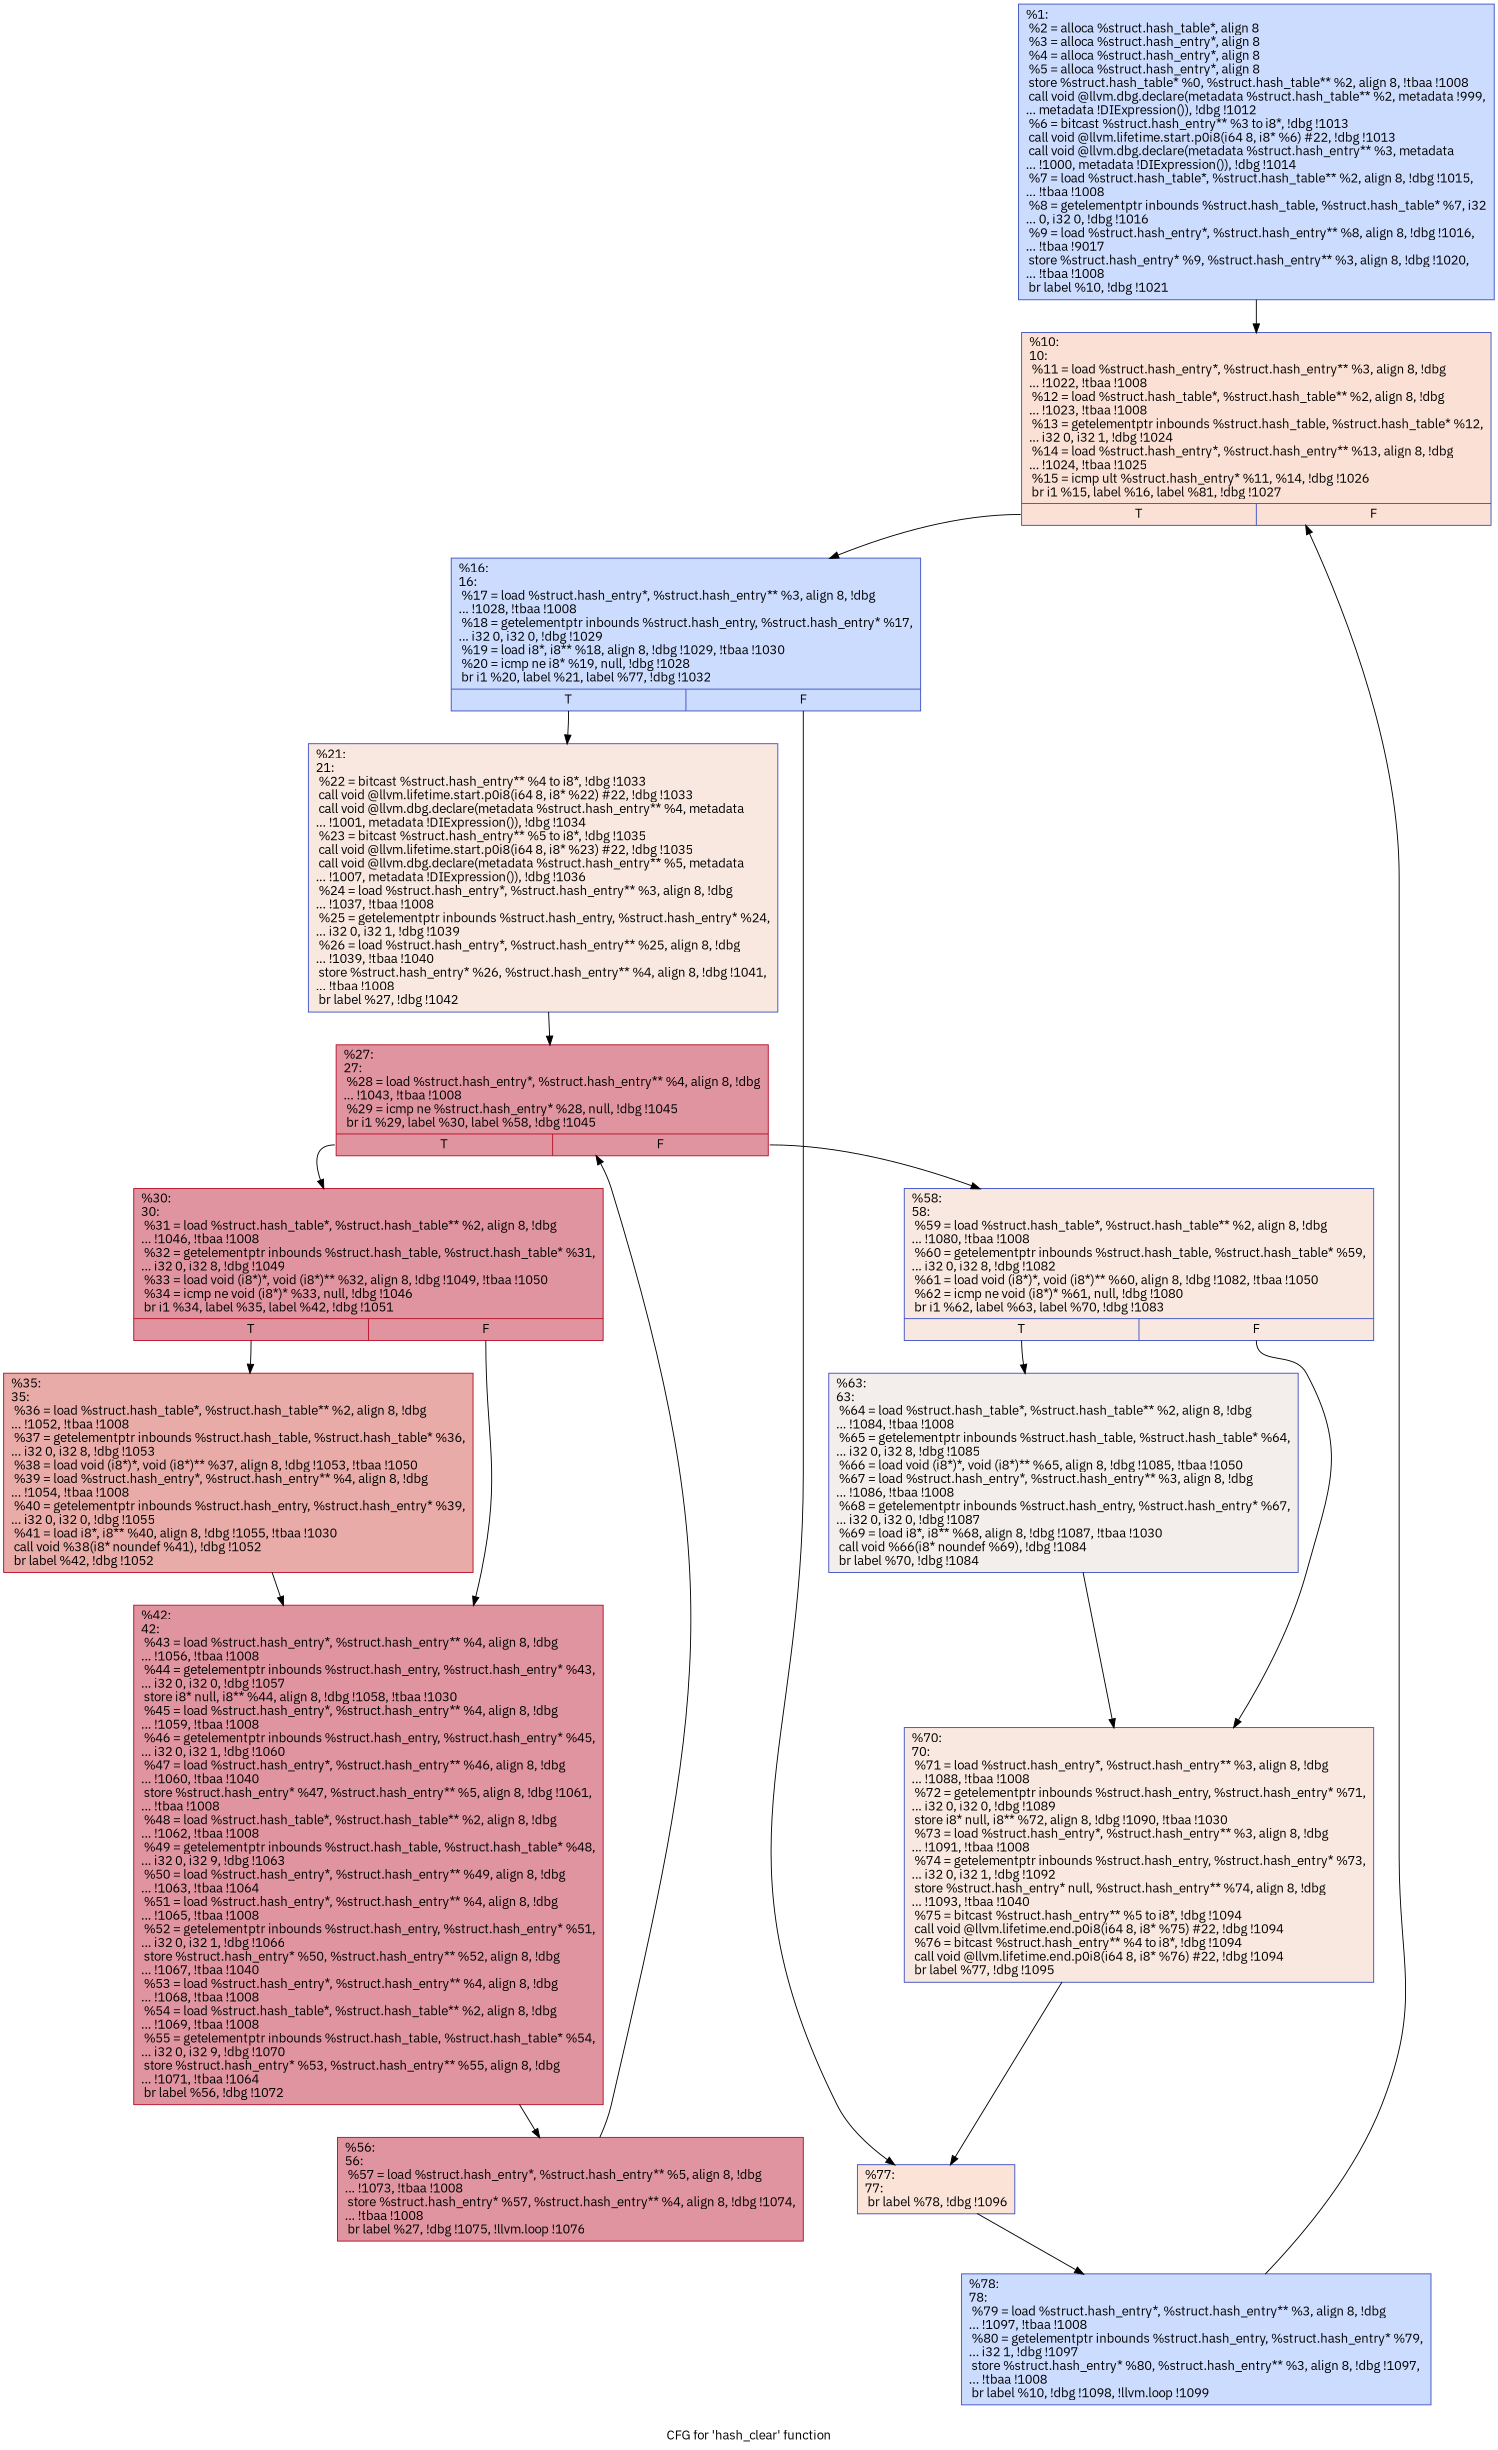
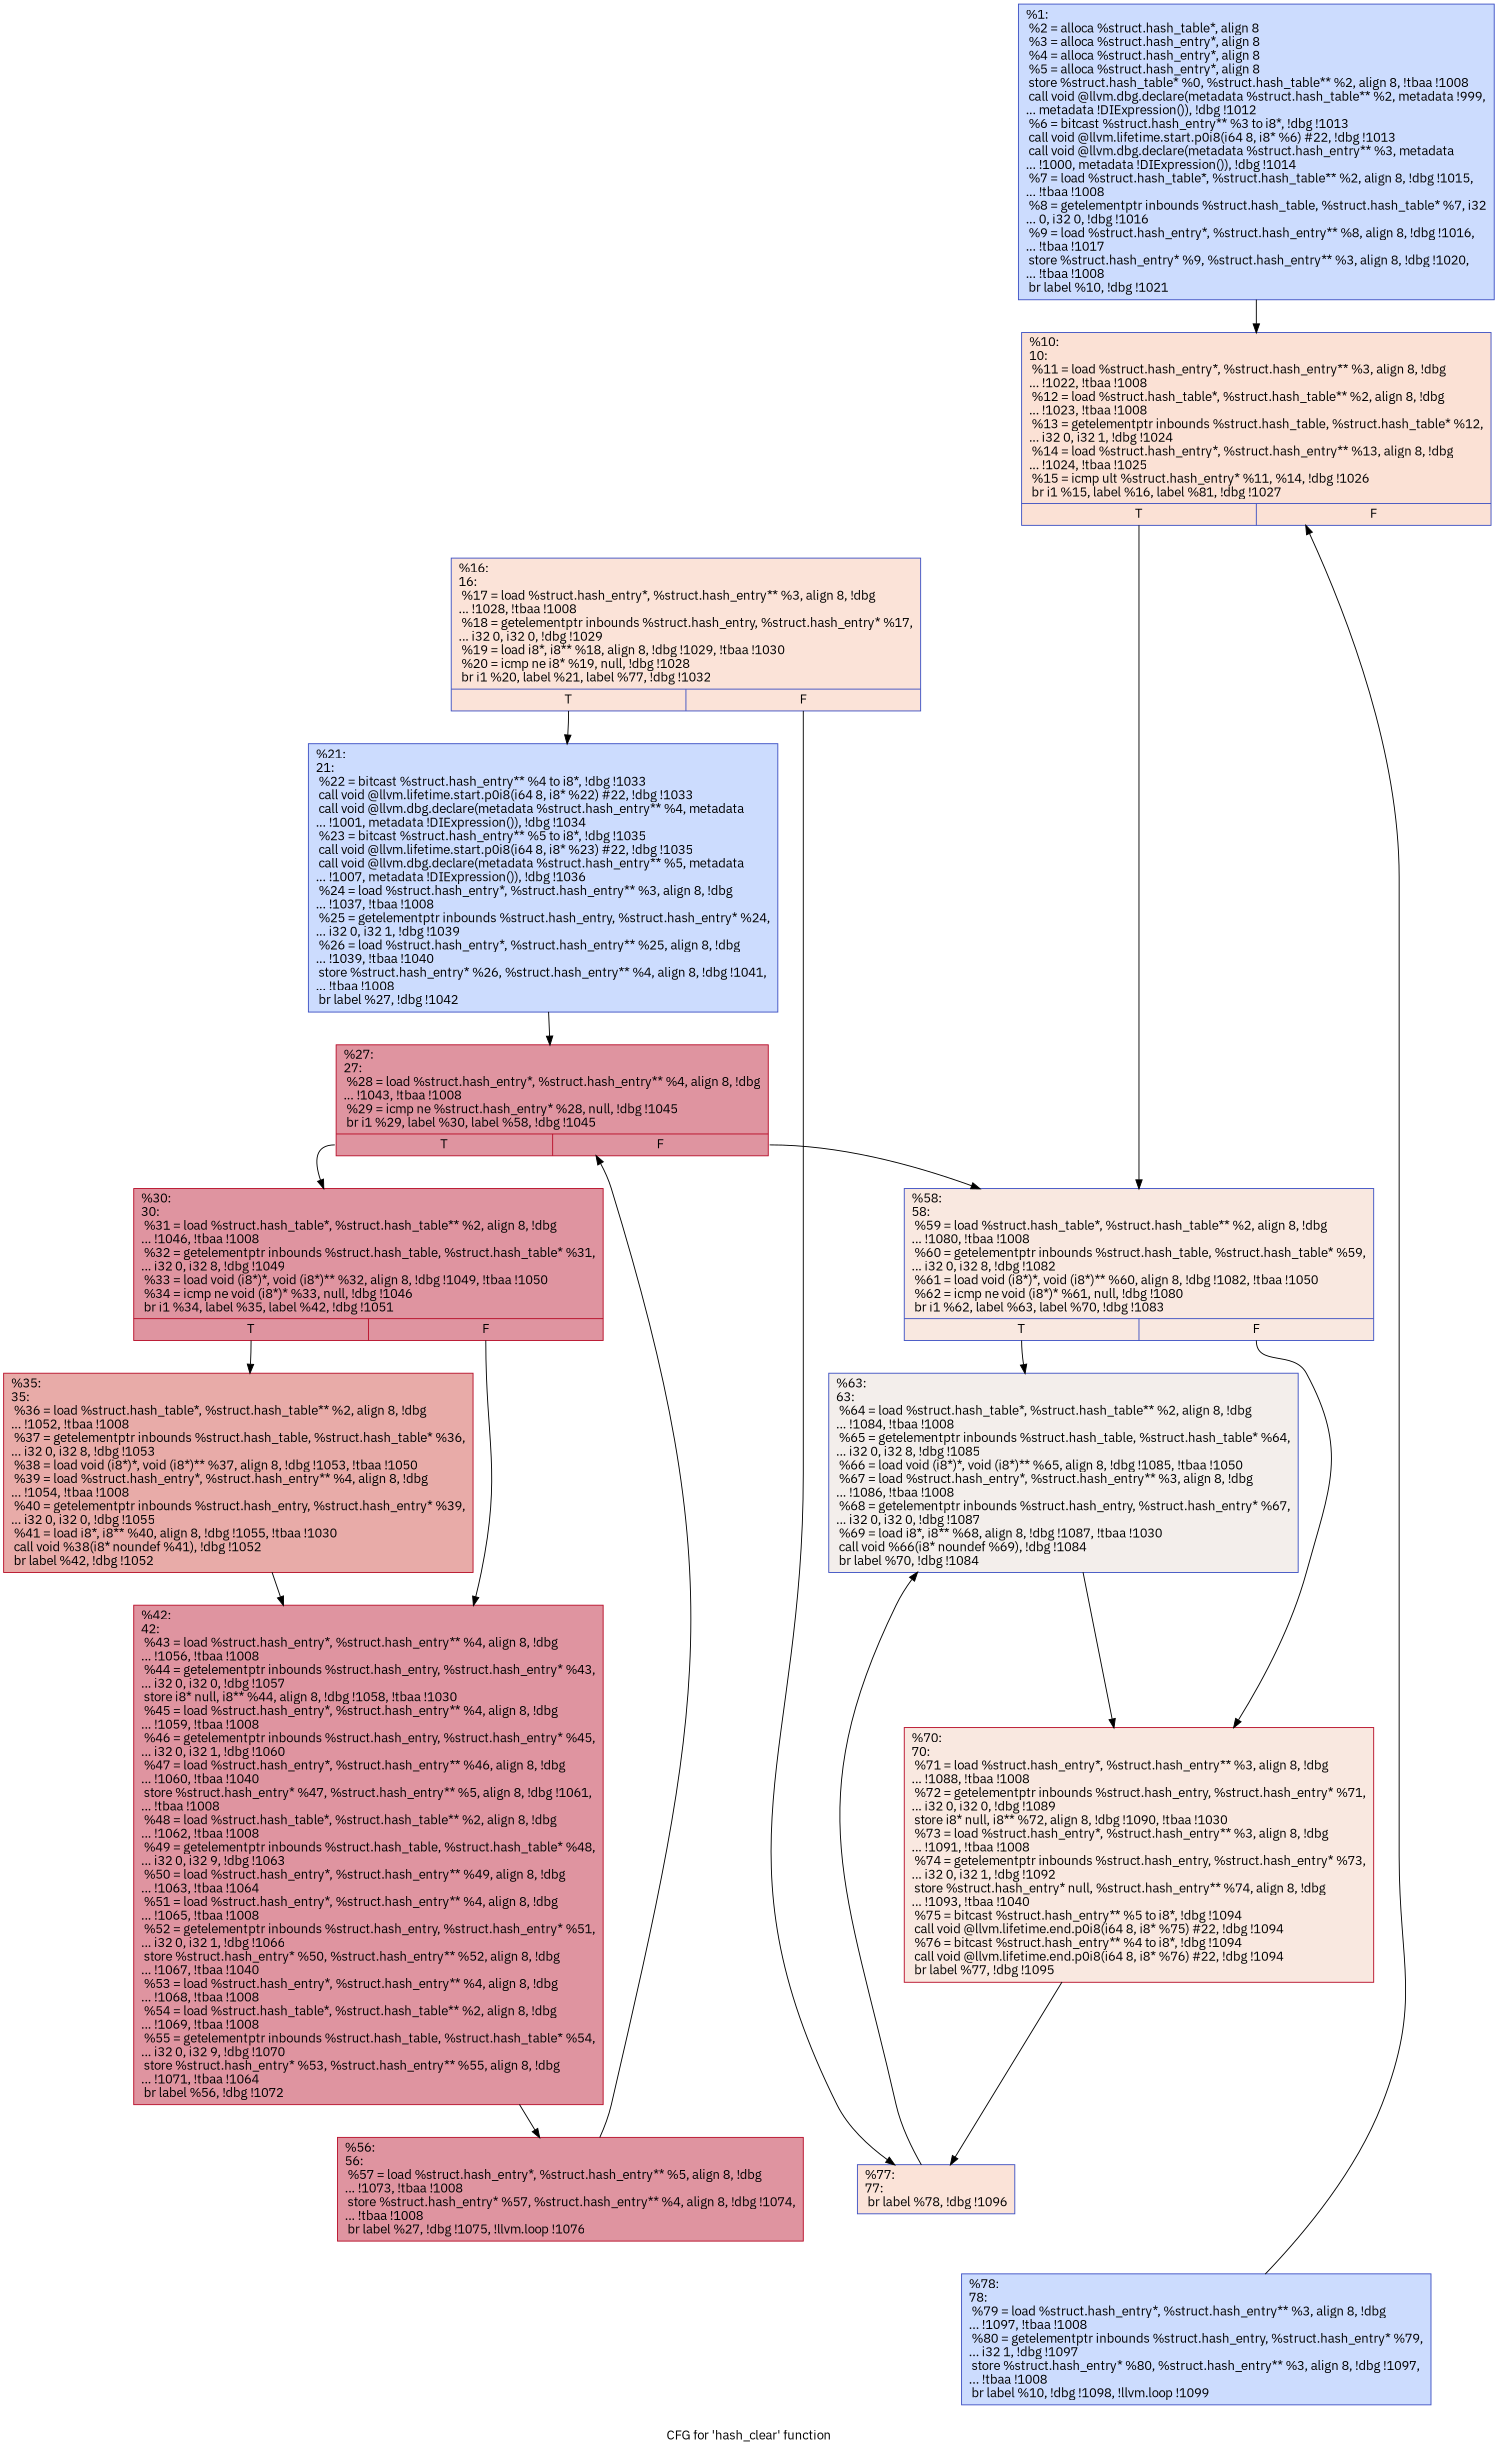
node "%1:": text "... !tbaa !9017" -> "... !tbaa !1017"
edge "%10:" -> "%16:": now "%10:" -> "%58:"
node "%16:": fillcolor #8caffe70 -> #f6bfa670
node "%21:": fillcolor #f1ccb870 -> #8caffe70
node "%70:": color #3d50c3ff -> #b70d28ff
edge "%77:" -> "%78:": now "%77:" -> "%63:"
